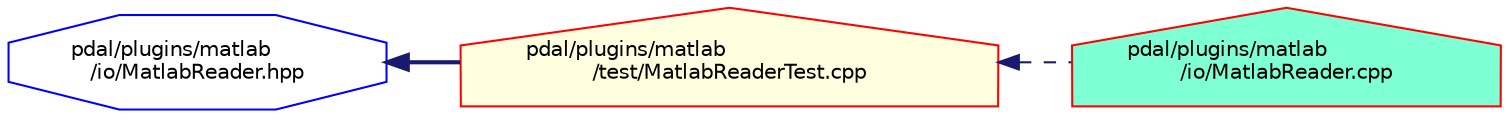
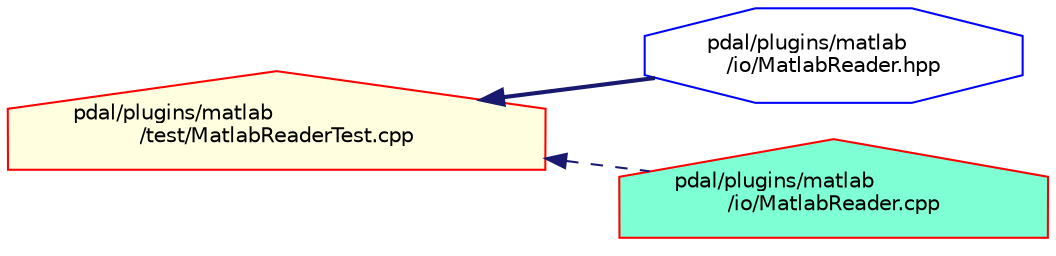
edge "pdal/plugins/matlab /test/MatlabReaderTest.cpp" -> "pdal/plugins/matlab /io/MatlabReader.hpp": reversed
